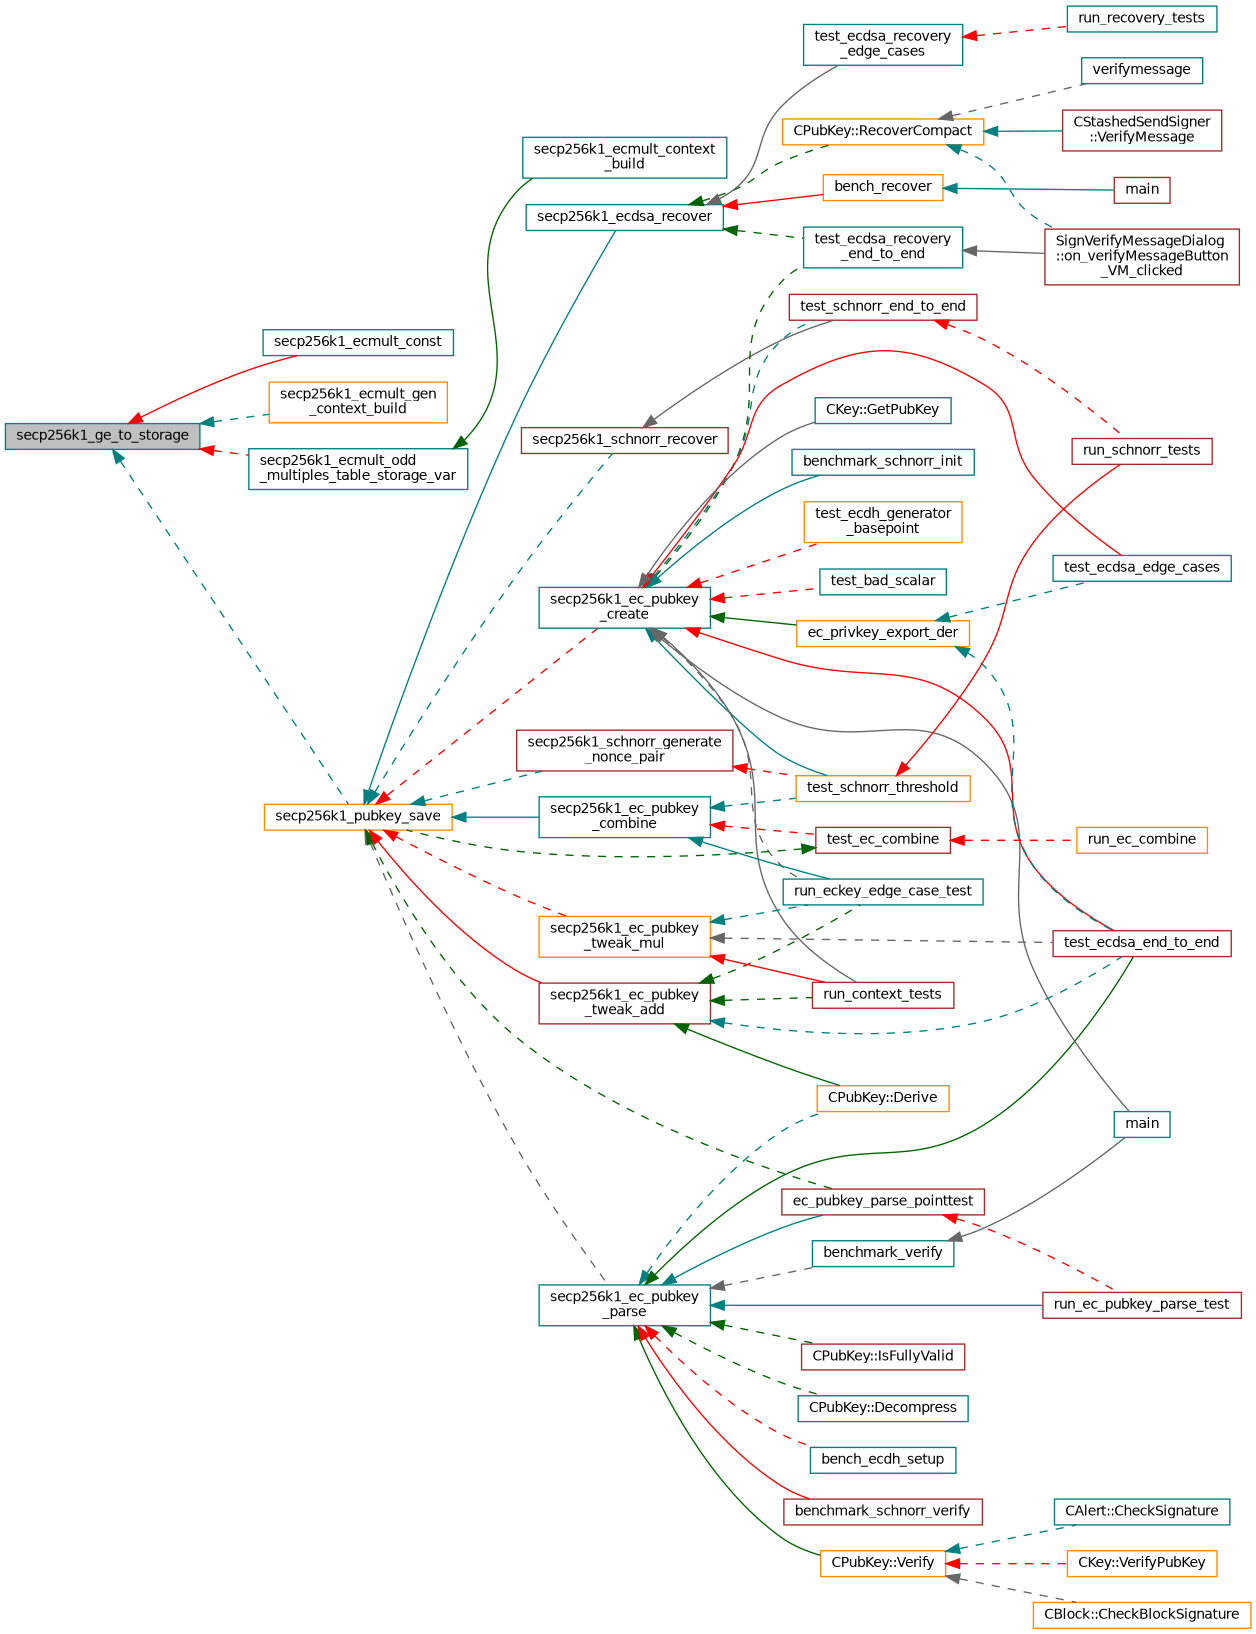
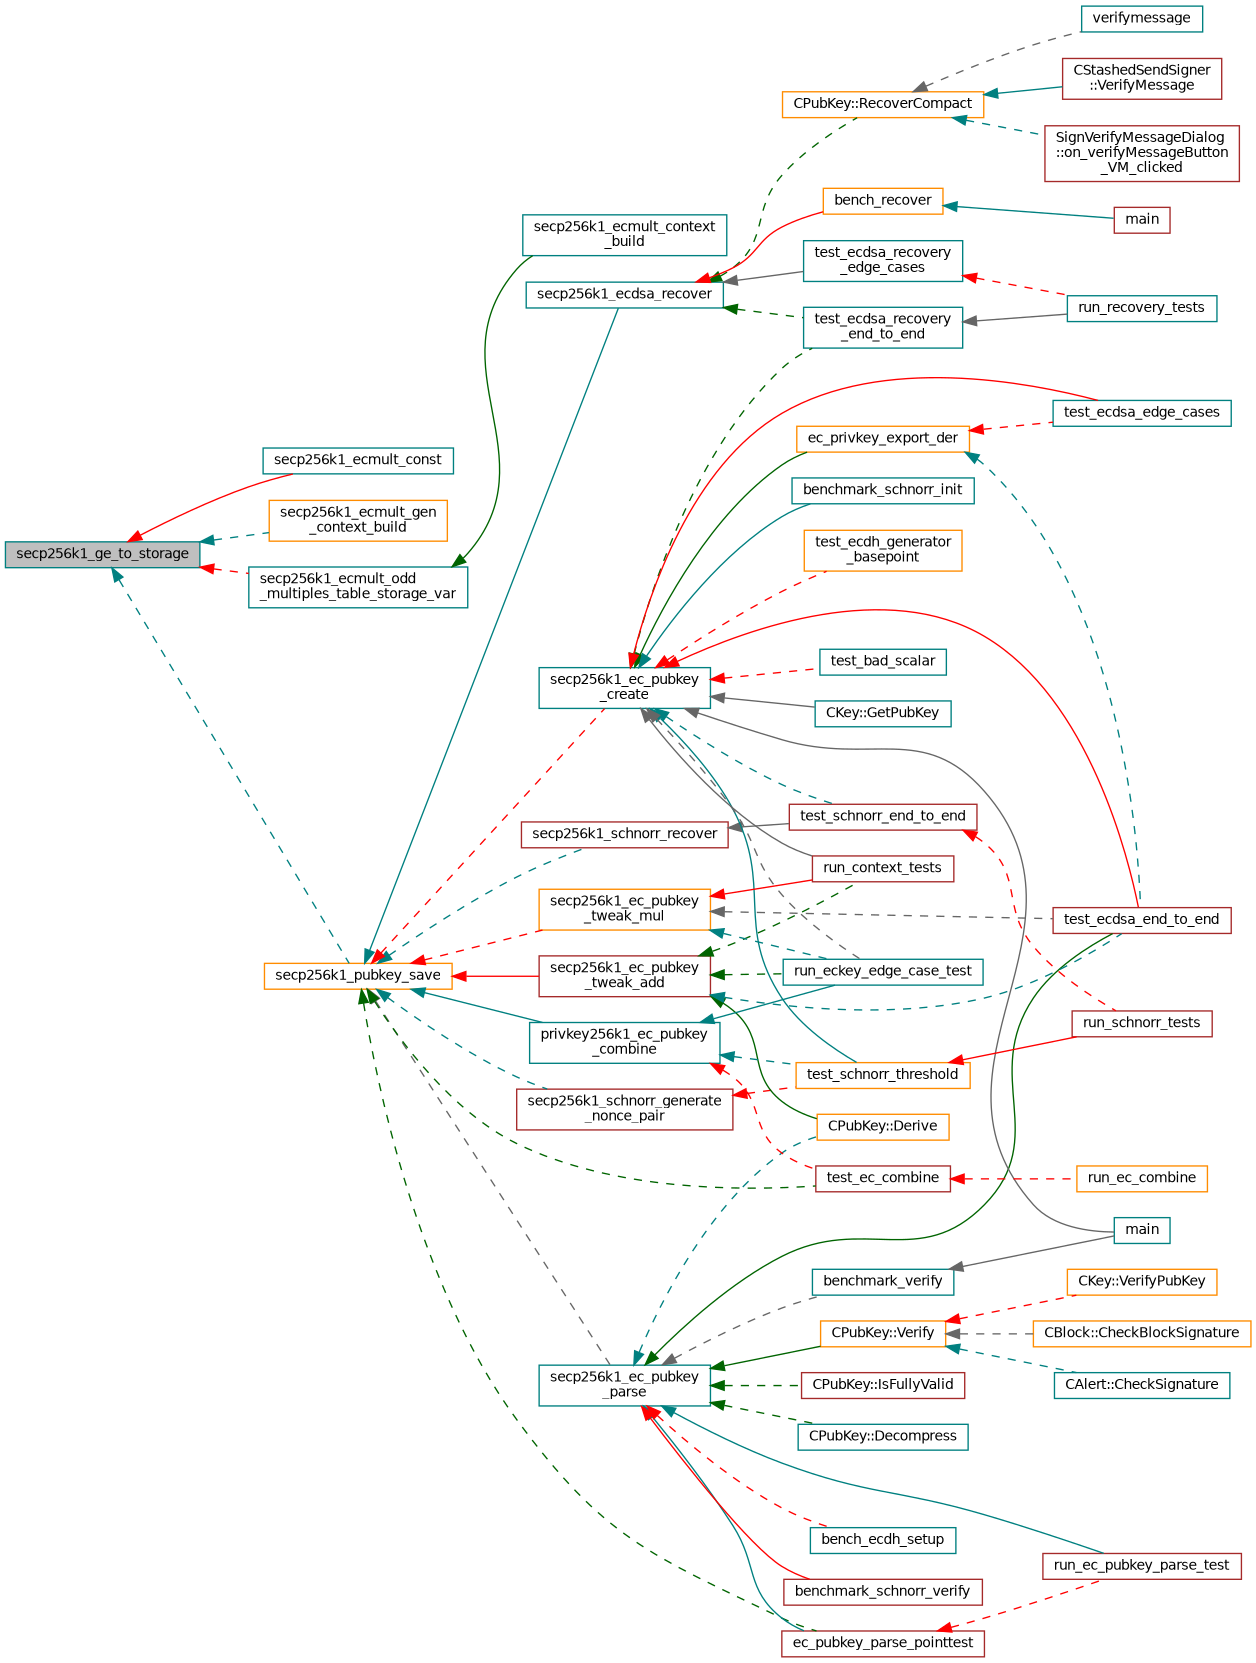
edge "SignVerifyMessageDialog ::on_verifyMessageButton _VM_clicked" -> "test_ecdsa_recovery _end_to_end": now "run_recovery_tests" -> "test_ecdsa_recovery _end_to_end"
edge "test_ecdsa_edge_cases" -> "ec_privkey_export_der": color teal -> red
node "secp256k1_ec_pubkey _combine": label "secp256k1_ec_pubkey _combine" -> "privkey256k1_ec_pubkey _combine"
edge "secp256k1_pubkey_save" -> "test_ec_combine": reversed
